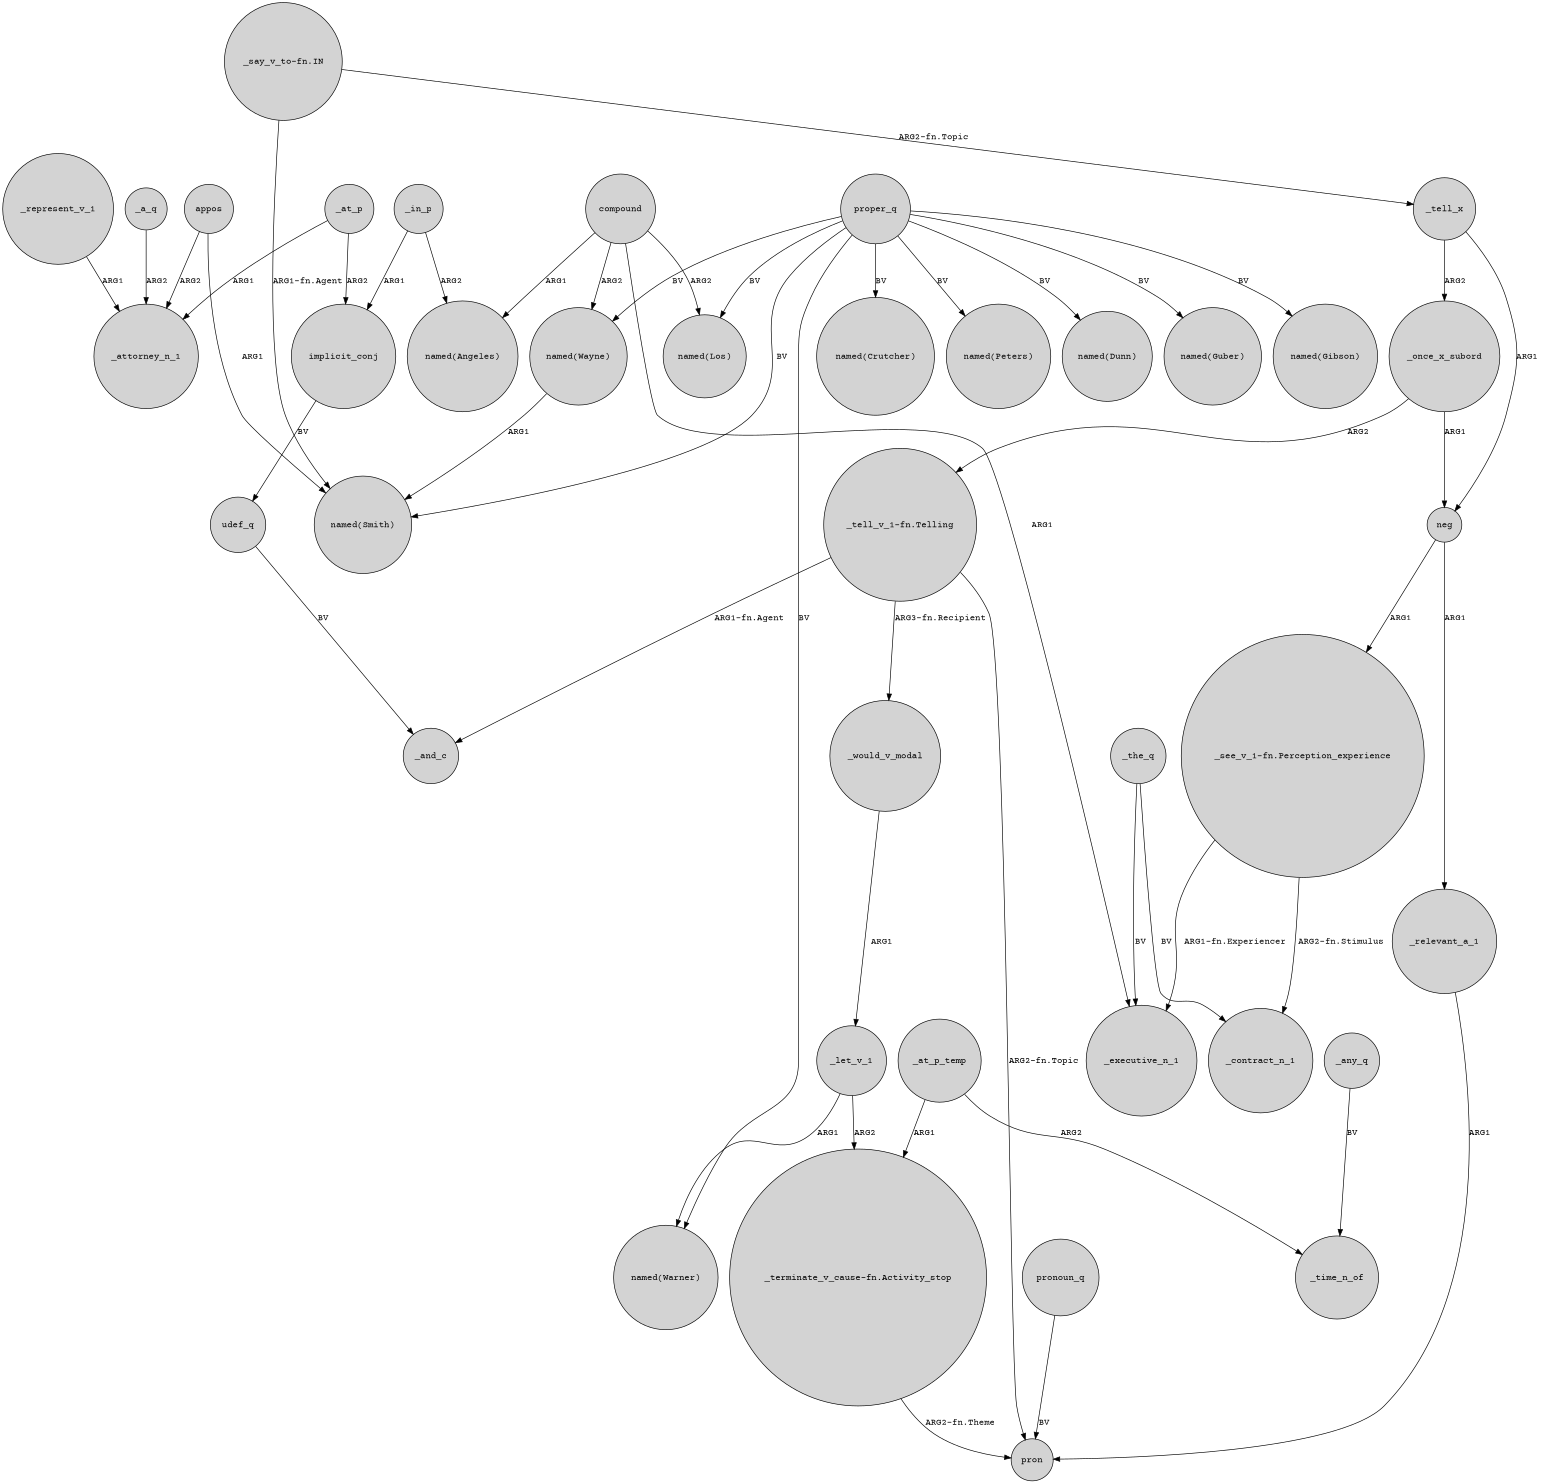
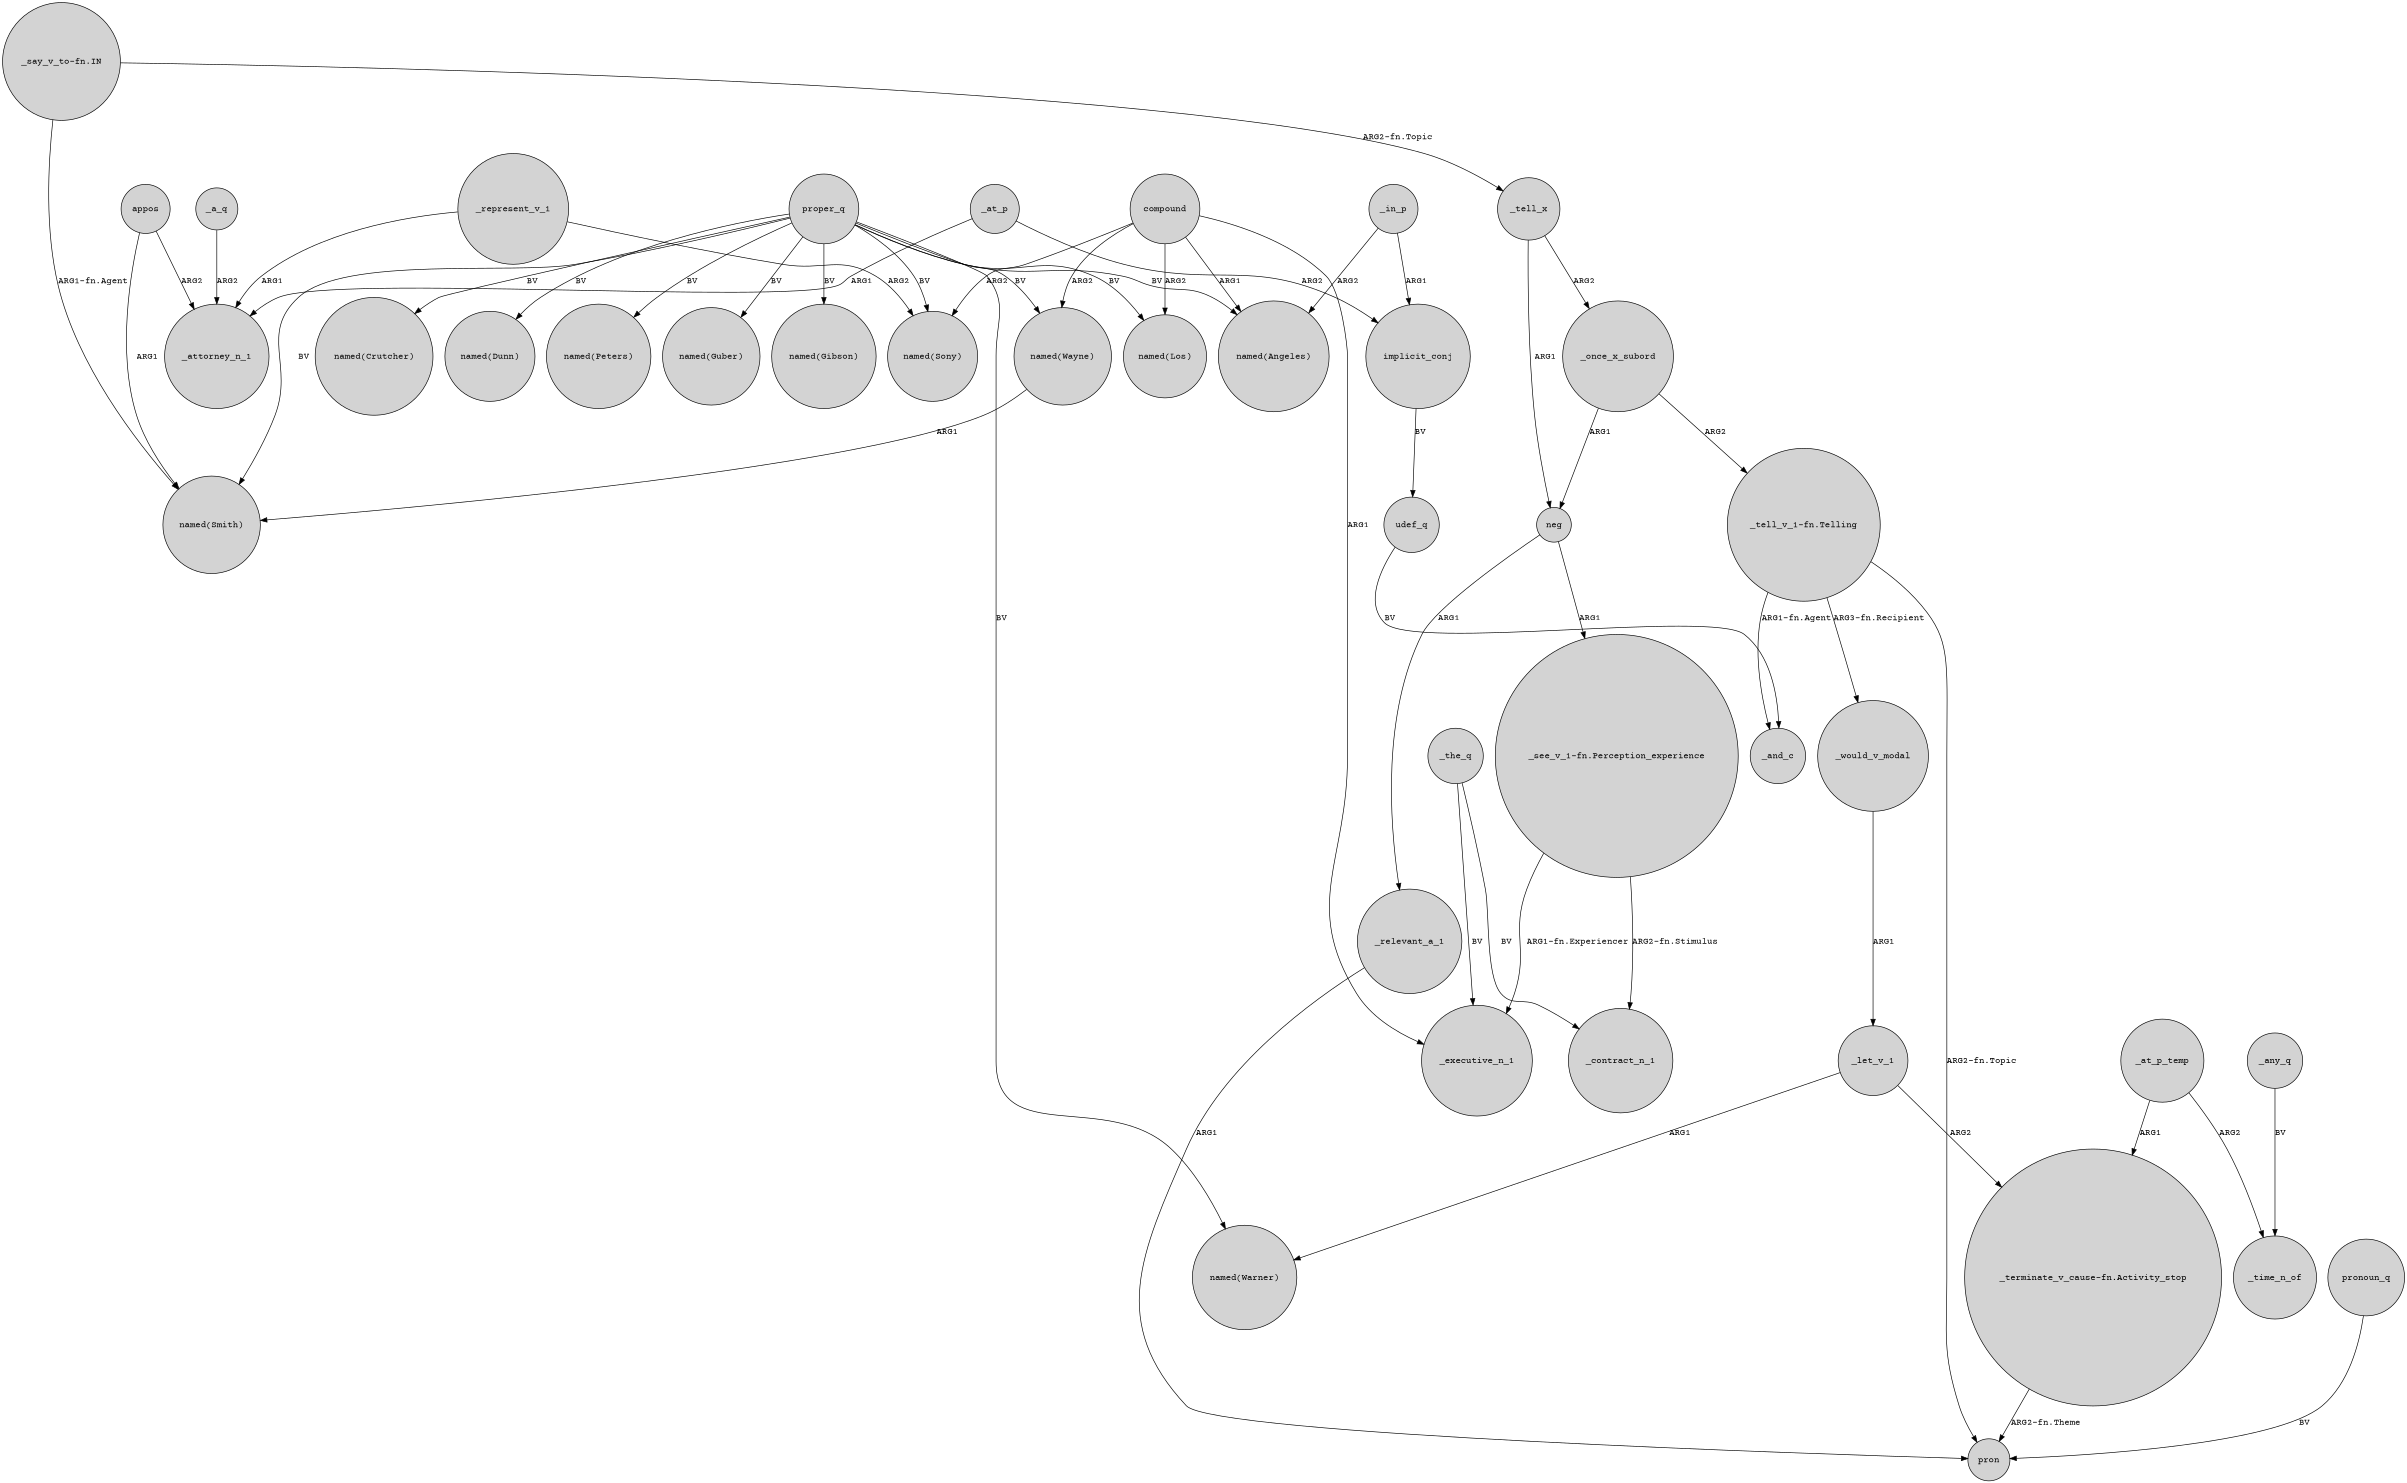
edge "proper_q" -> "named(Angeles)": added, label "BV"
node "named(Sony)": added
